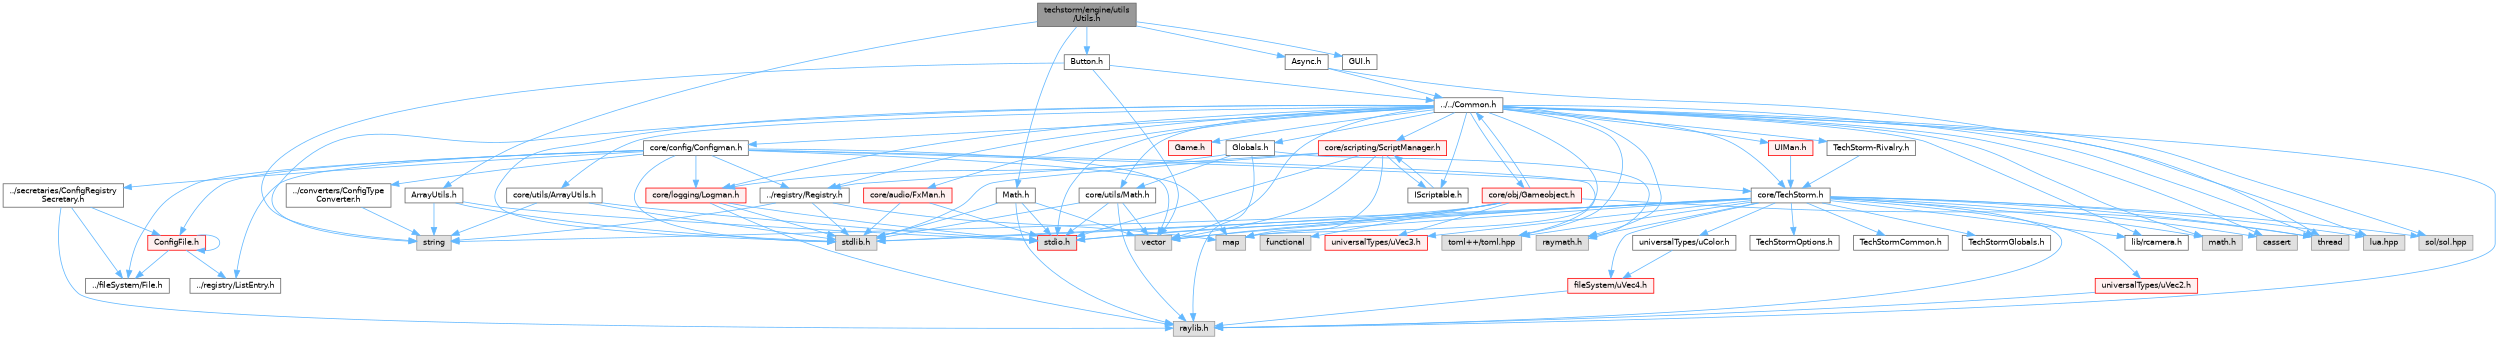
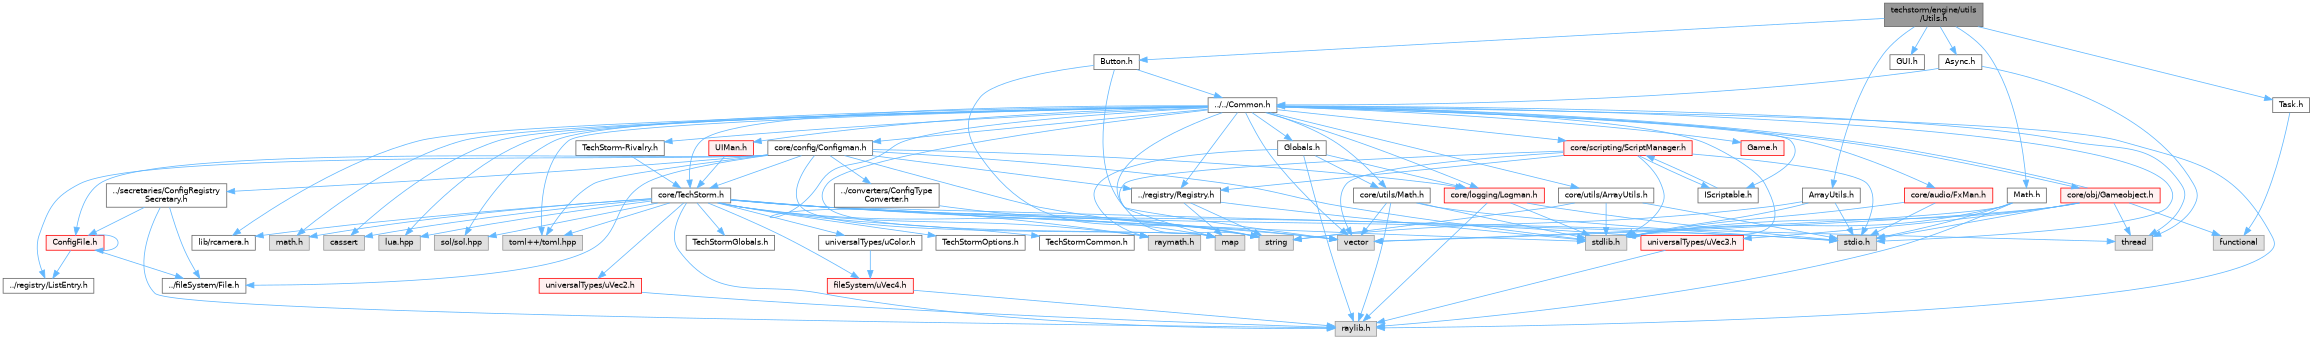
node "Task.h": added
node "stdio.h": color red -> grey60
edge "universalTypes/uVec3.h" -> "raylib.h": added
